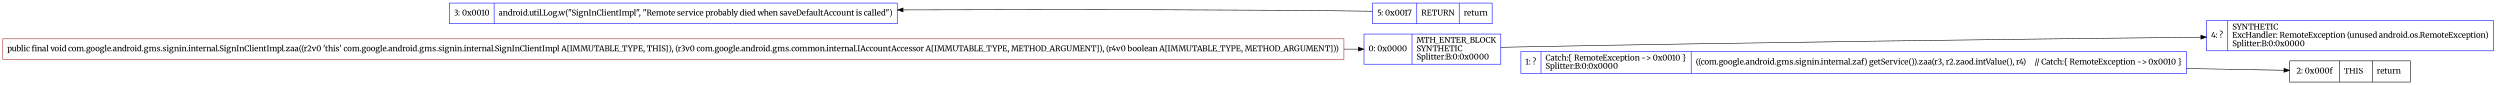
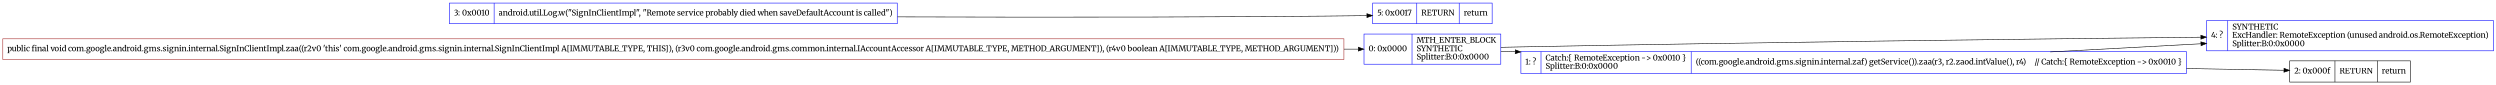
edge "5: 0x0017" -> "3: 0x0010": reversed
edge "1: ?" -> "4: ?": added
edge "0: 0x0000" -> "1: ?": added
node "2: 0x000f": text "THIS" -> "RETURN"
